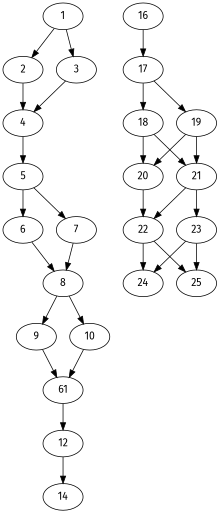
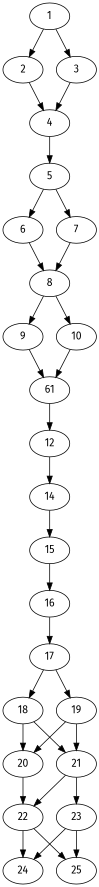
node "15": added
